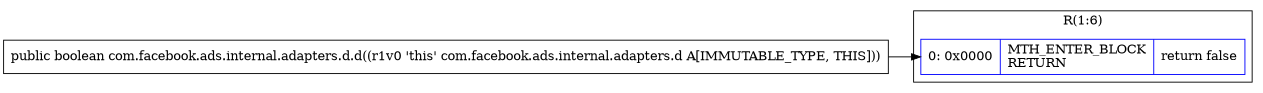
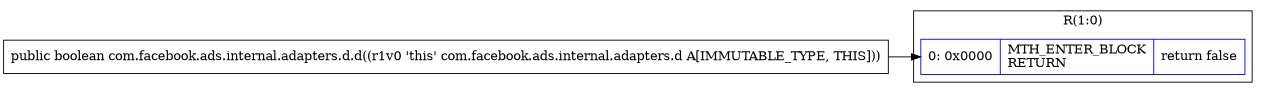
cluster "R(1:6)": label "R(1:6)" -> "R(1:0)"
